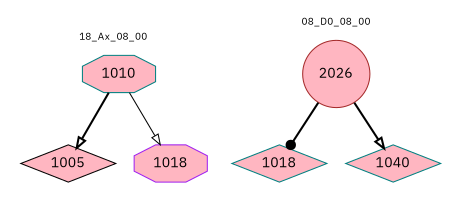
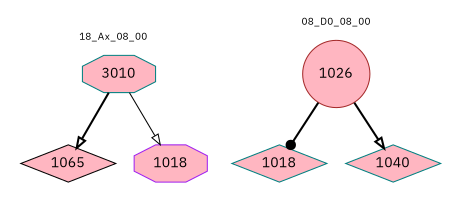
node "1010": label "1010" -> "3010"
node "2026": label "2026" -> "1026"
node "1005": label "1005" -> "1065"
